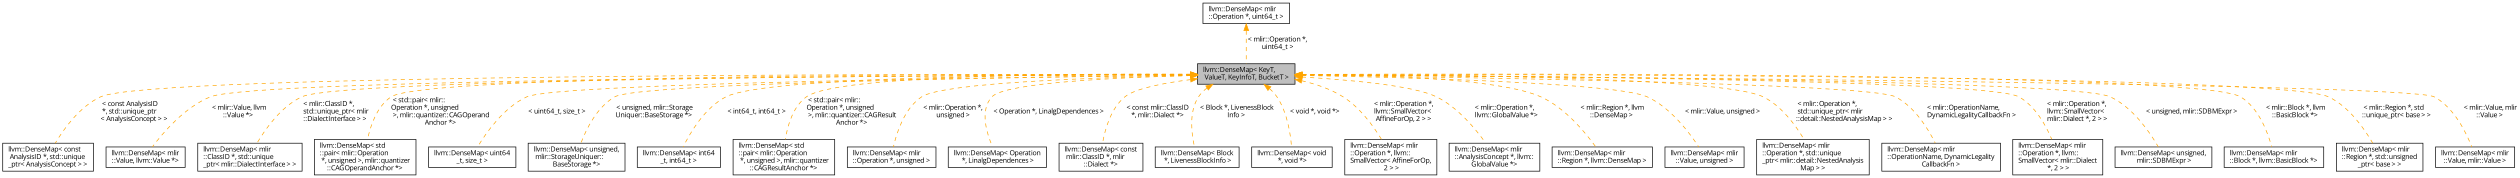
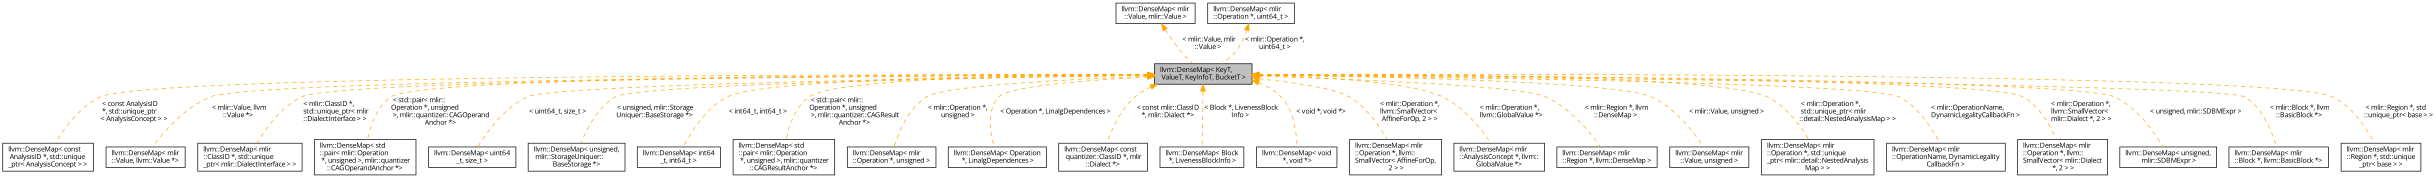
edge "llvm::DenseMap< mlir ::Value, mlir::Value >" -> "llvm::DenseMap< KeyT, ValueT, KeyInfoT, BucketT >": reversed
node "llvm::DenseMap< const mlir::ClassID *, mlir ::Dialect *>": label "llvm::DenseMap< const mlir::ClassID *, mlir ::Dialect *>" -> "llvm::DenseMap< const quantizer::ClassID *, mlir ::Dialect *>"
node "llvm::DenseMap< mlir ::Region *, std::unsigned _ptr< base > >": label "llvm::DenseMap< mlir ::Region *, std::unsigned _ptr< base > >" -> "llvm::DenseMap< mlir ::Region *, std::unique _ptr< base > >"
